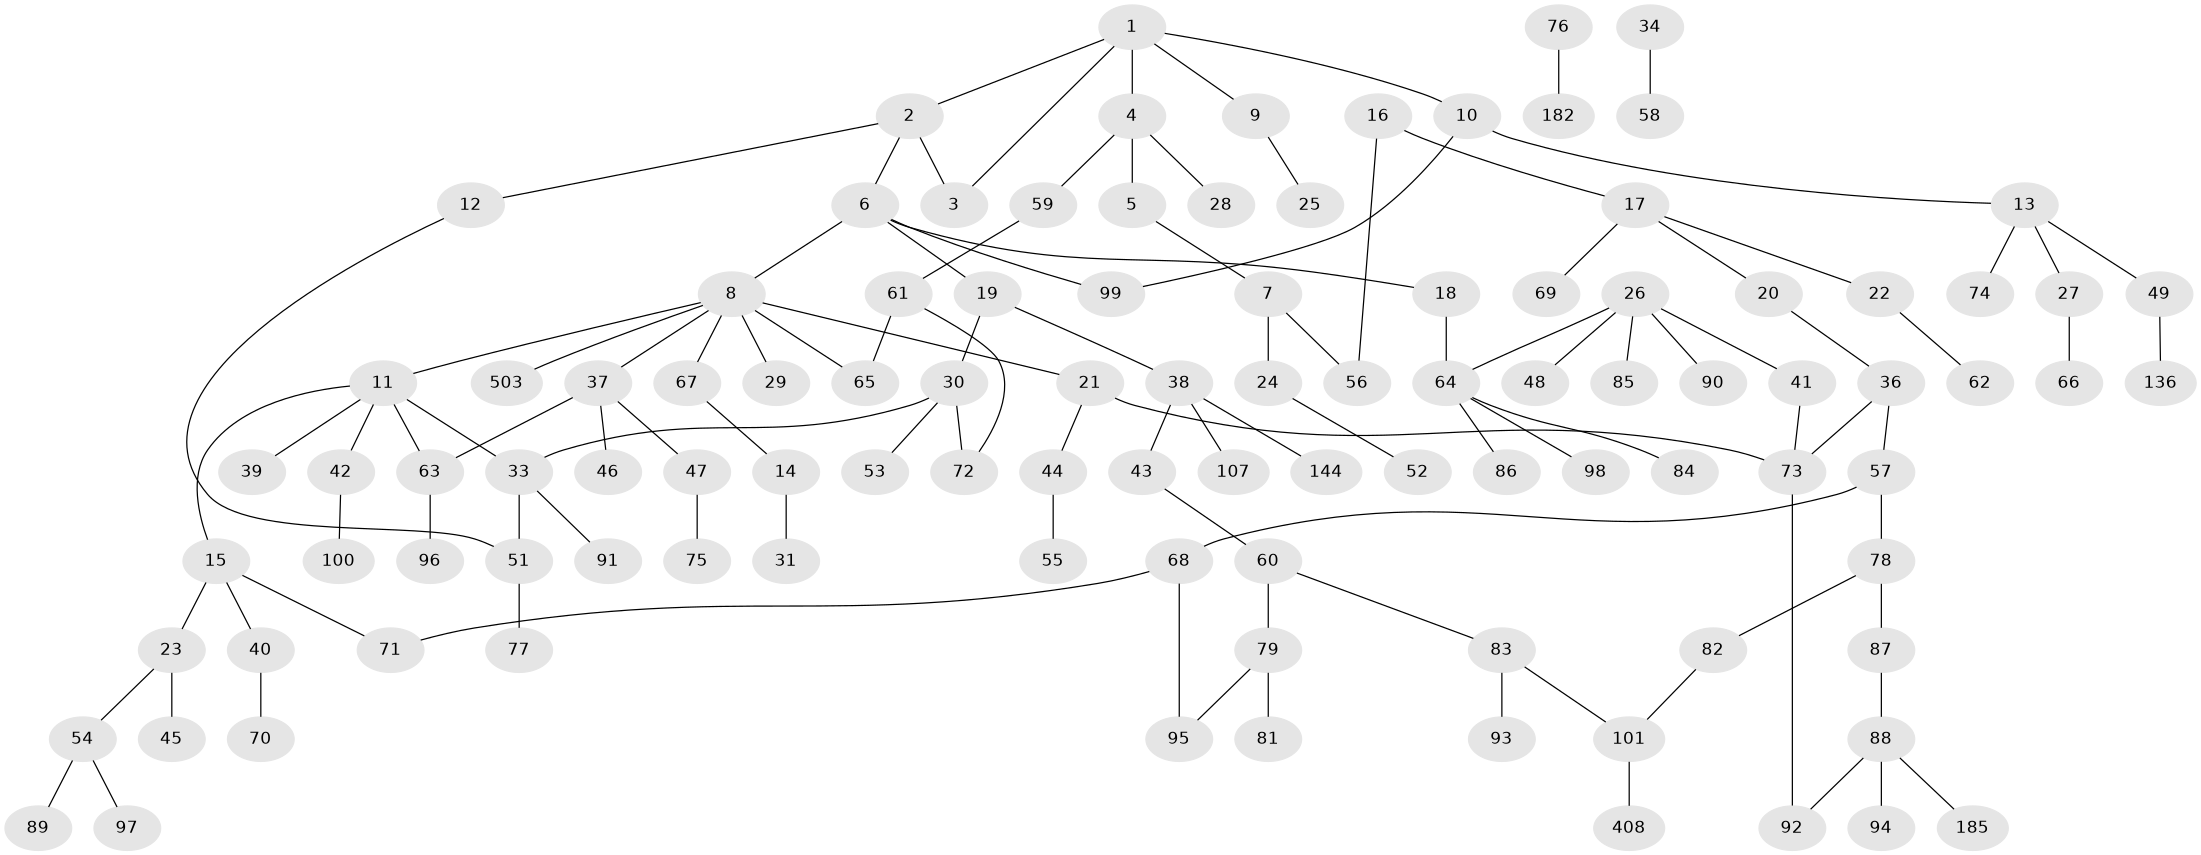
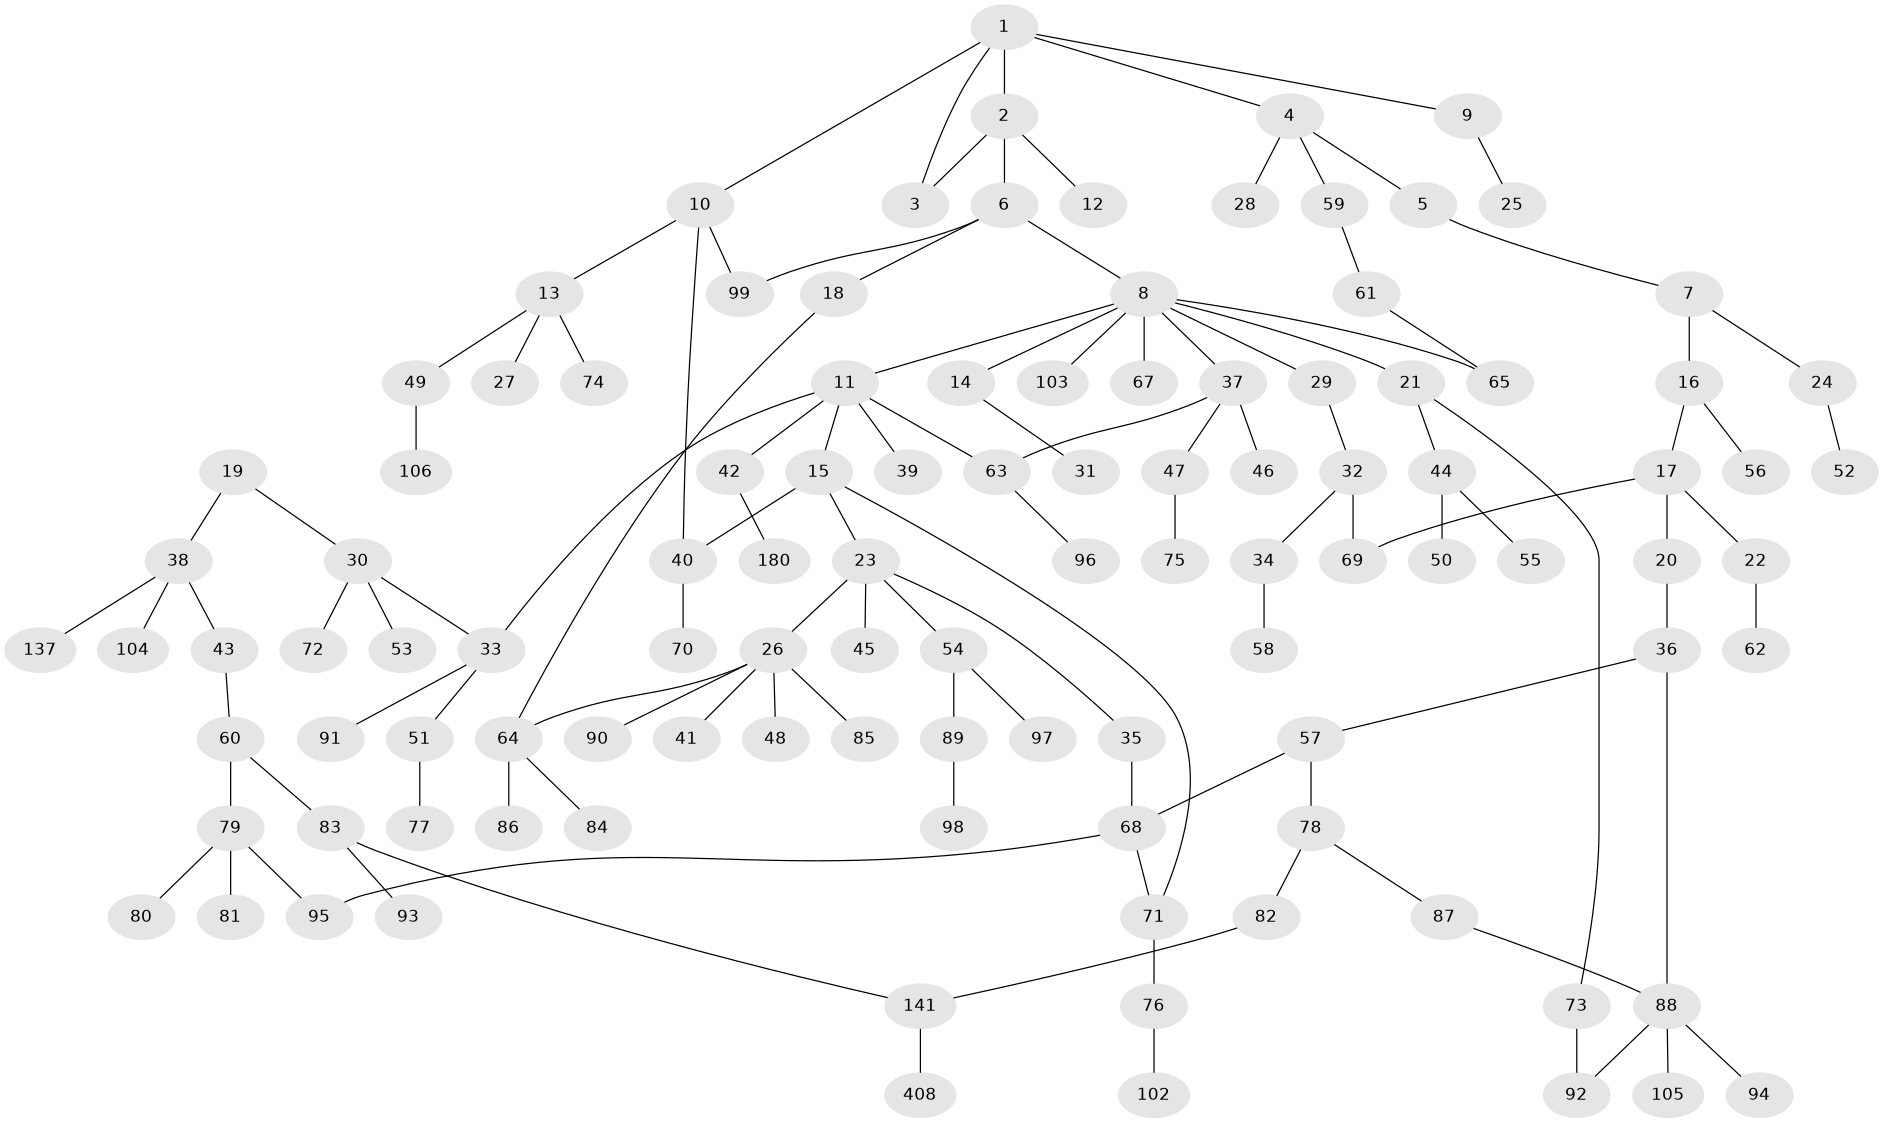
node "182": label "182" -> "102"
edge "6" -- "19": removed
edge "7" -- "56": now "7" -- "16"
edge "61" -- "72": removed
node "503": label "503" -> "103"
edge "10" -- "40": added
node "66": removed
node "136": label "136" -> "106"
edge "67" -- "14": now "8" -- "14"
edge "64" -- "98": now "89" -- "98"
edge "41" -- "73": removed
edge "36" -- "73": now "36" -- "88"
edge "12" -- "51": removed
node "107": label "107" -> "137"
node "144": label "144" -> "104"
node "32": added
node "100": label "100" -> "180"
node "50": added
edge "23" -- "26": added
node "35": added
node "101": label "101" -> "141"
node "185": label "185" -> "105"
node "80": added
edge "71" -- "76": added
